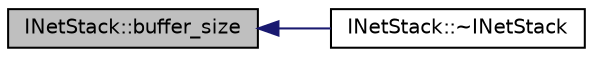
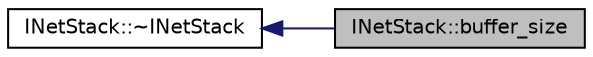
edge "INetStack::~INetStack" -> "INetStack::buffer_size": reversed
